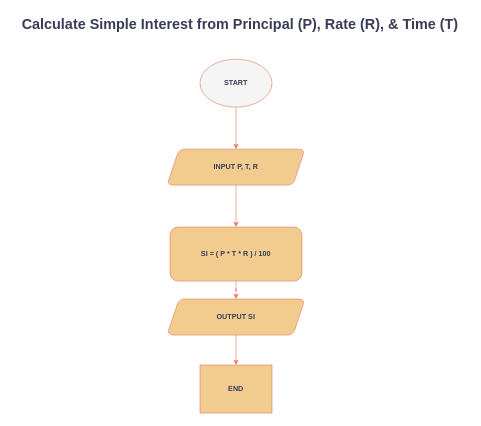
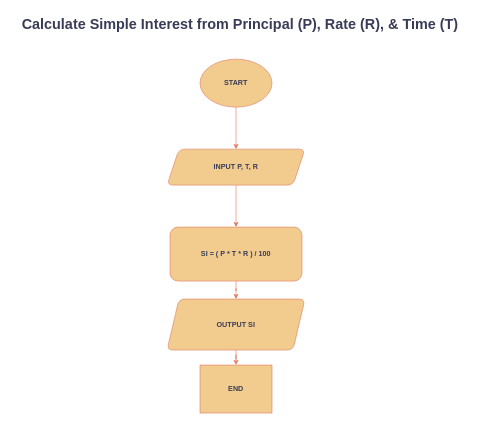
node "START": fillcolor #f5f5f5 -> #f2cc8f
node "OUTPUT SI": size 138x36 -> 138x51
